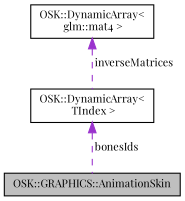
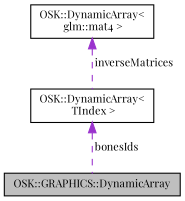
node "OSK::GRAPHICS::AnimationSkin": label "OSK::GRAPHICS::AnimationSkin" -> "OSK::GRAPHICS::DynamicArray"
